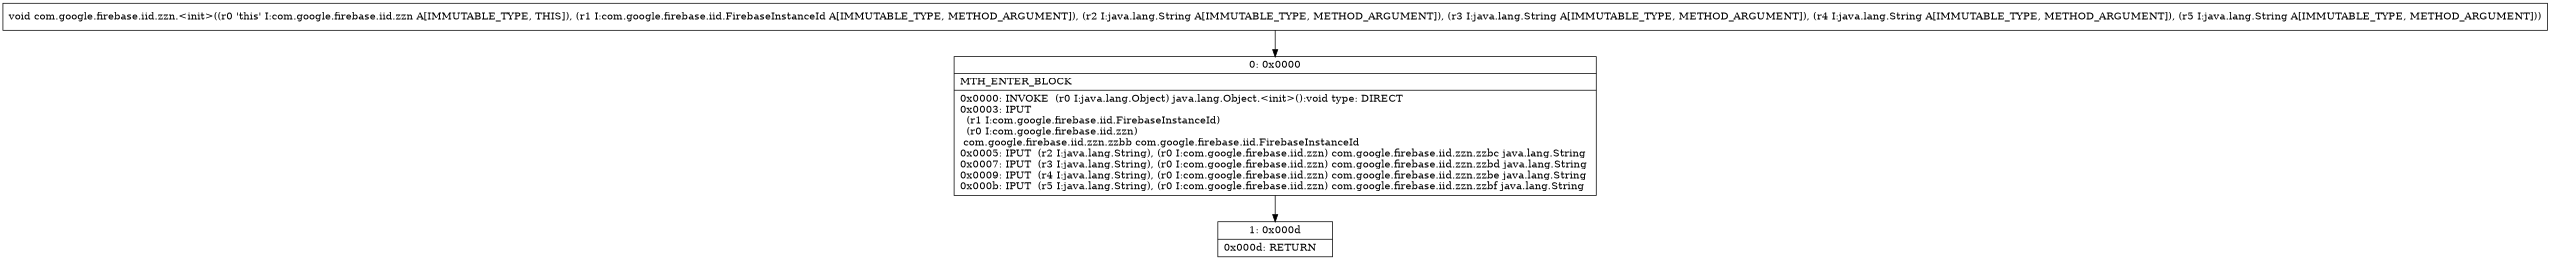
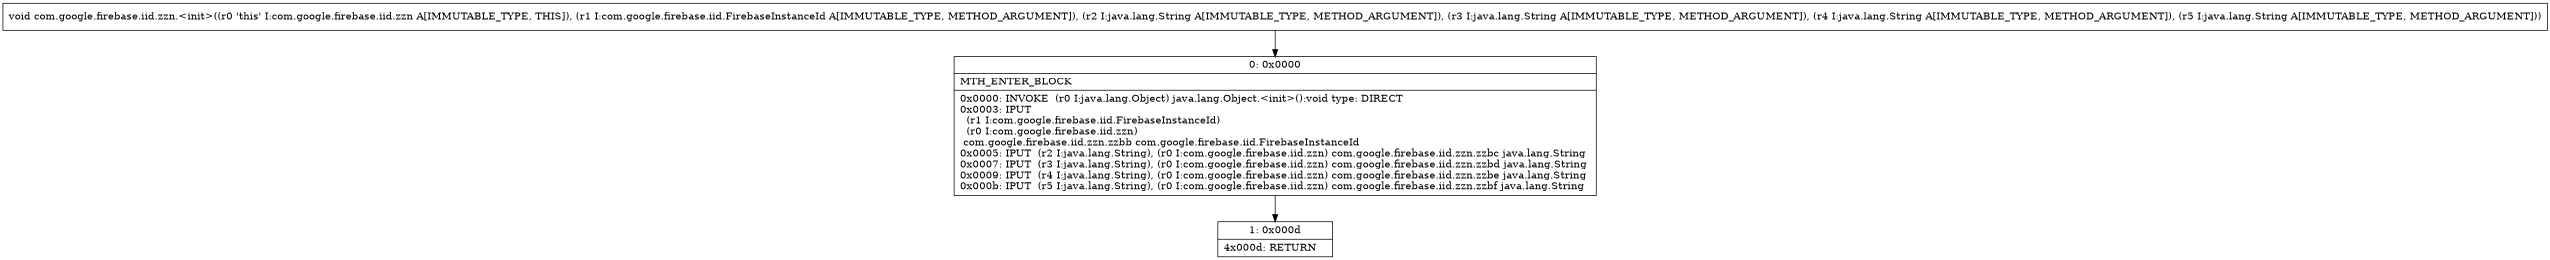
node "1: 0x000d": text "0x000d: RETURN" -> "4x000d: RETURN"
